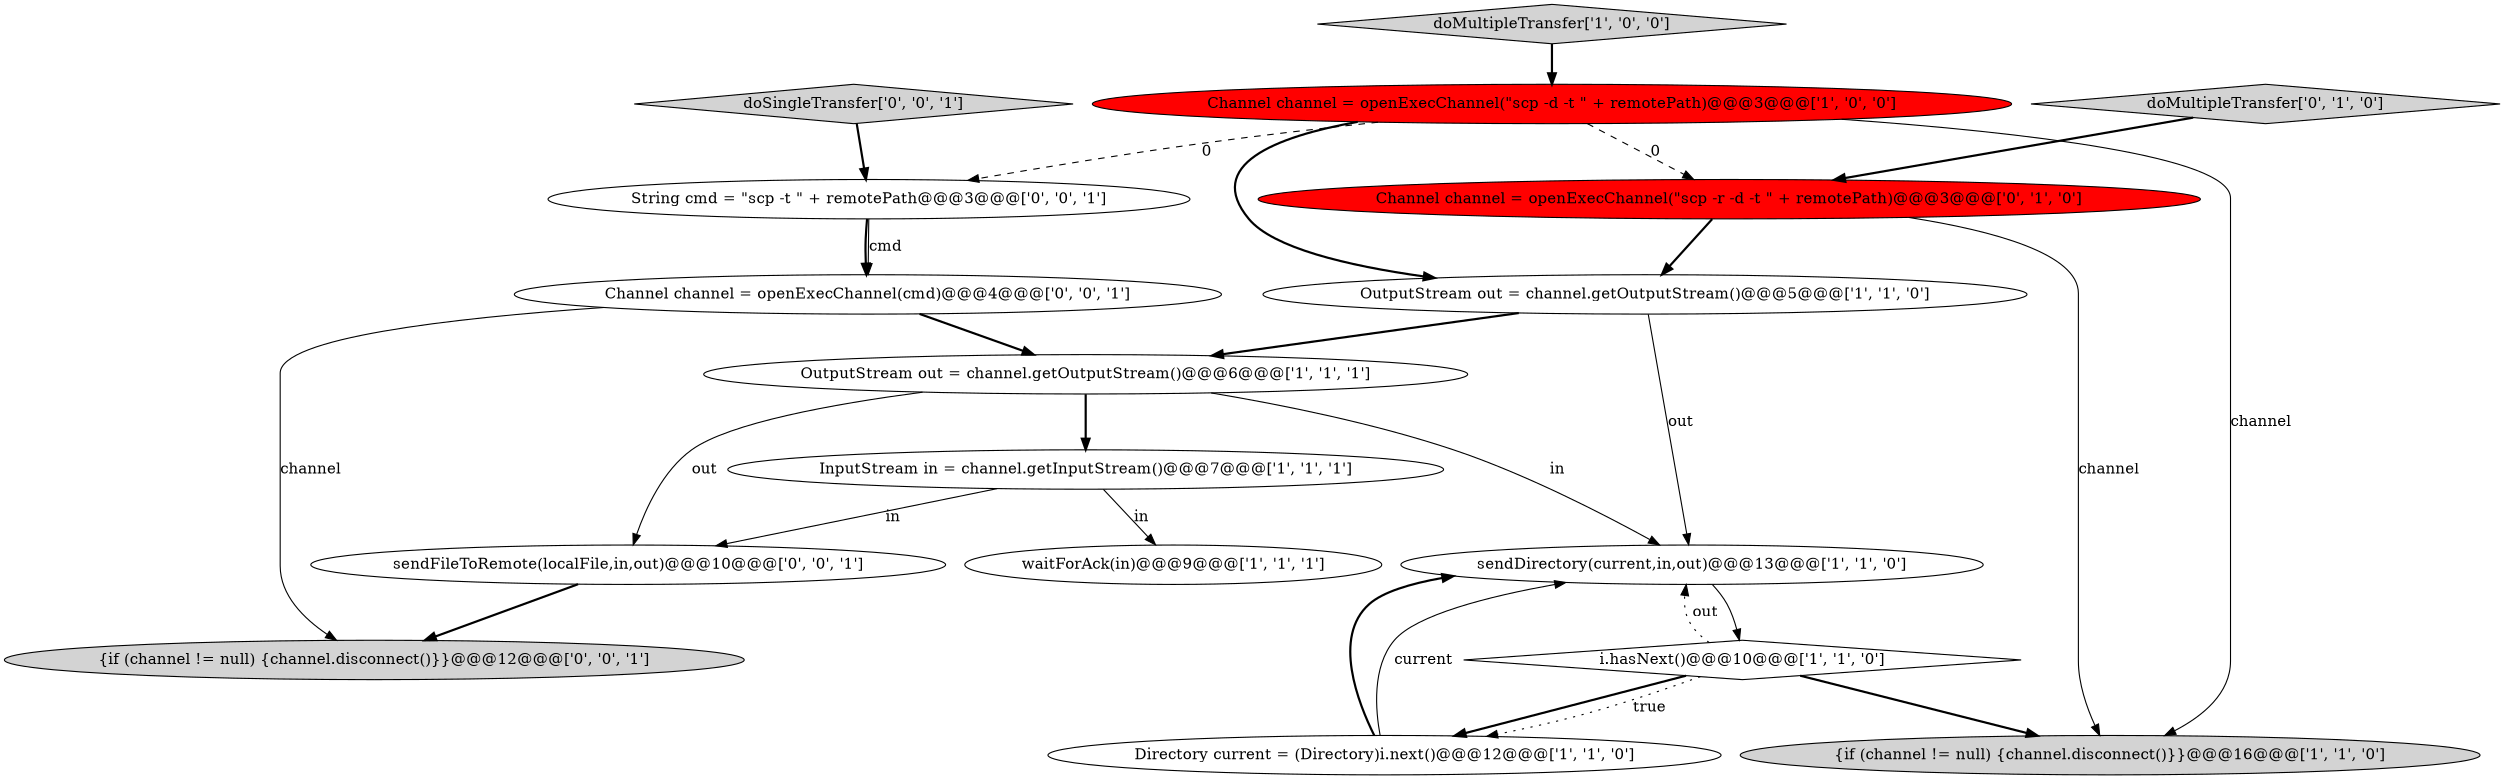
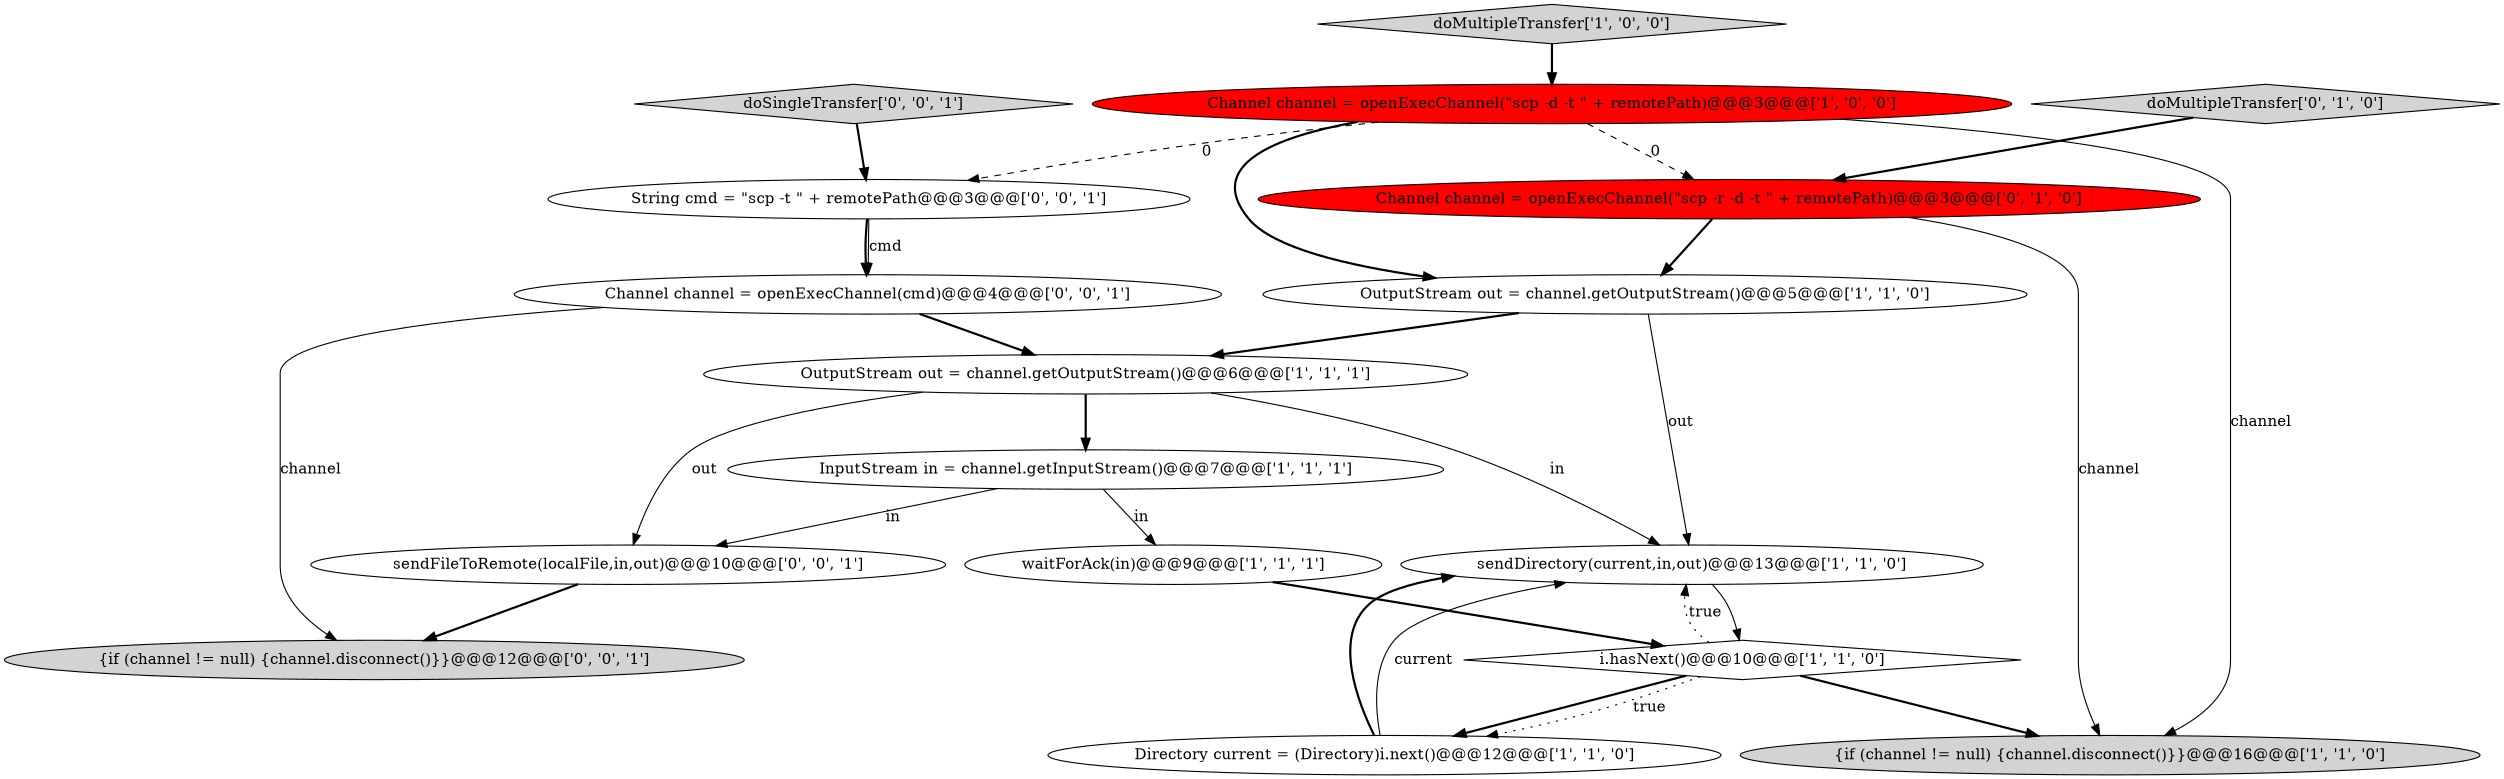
edge "i.hasNext()@@@10@@@['1', '1', '0']" -> "sendDirectory(current,in,out)@@@13@@@['1', '1', '0']": label "out" -> "true"
edge "waitForAck(in)@@@9@@@['1', '1', '1']" -> "i.hasNext()@@@10@@@['1', '1', '0']": added
